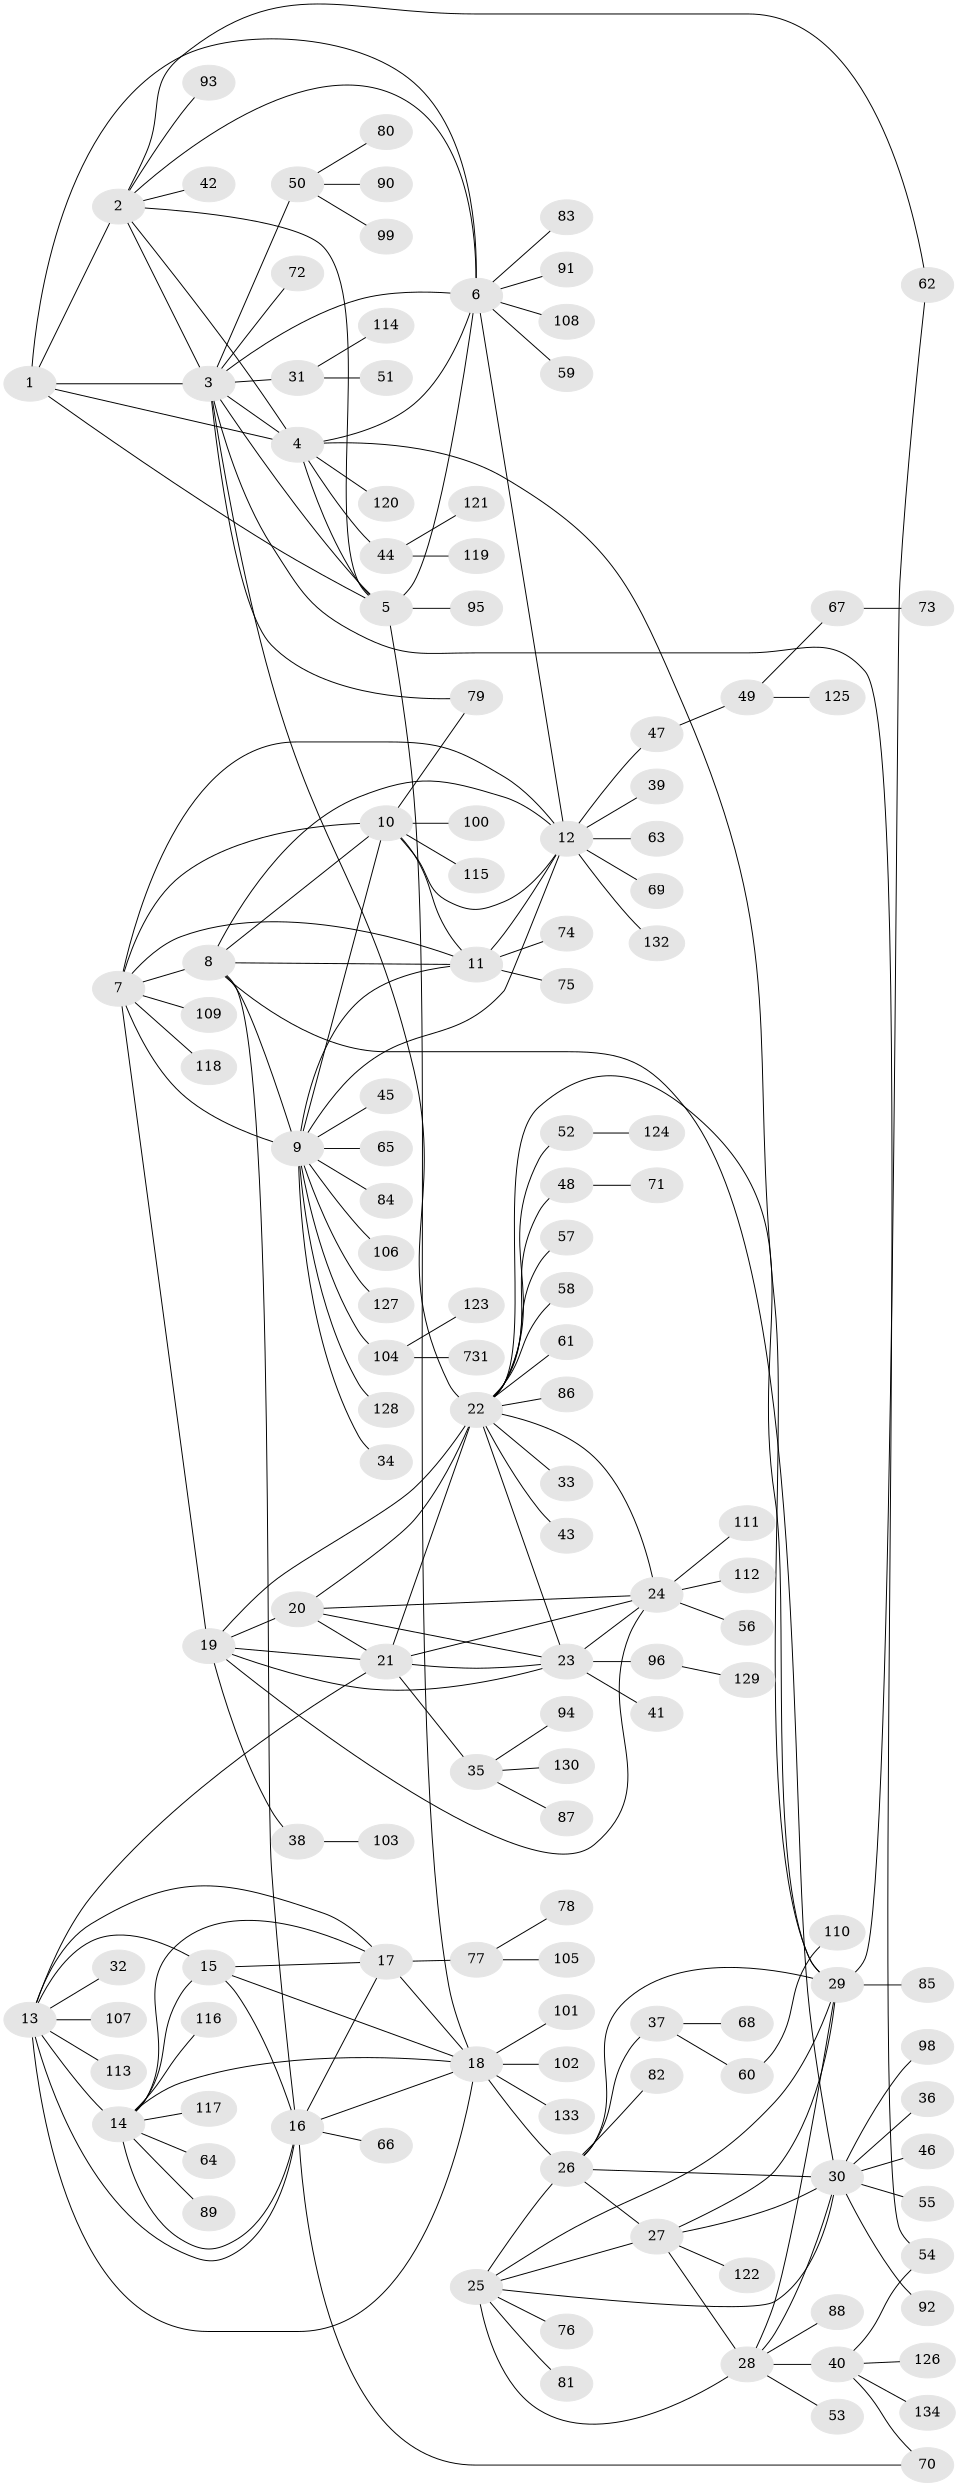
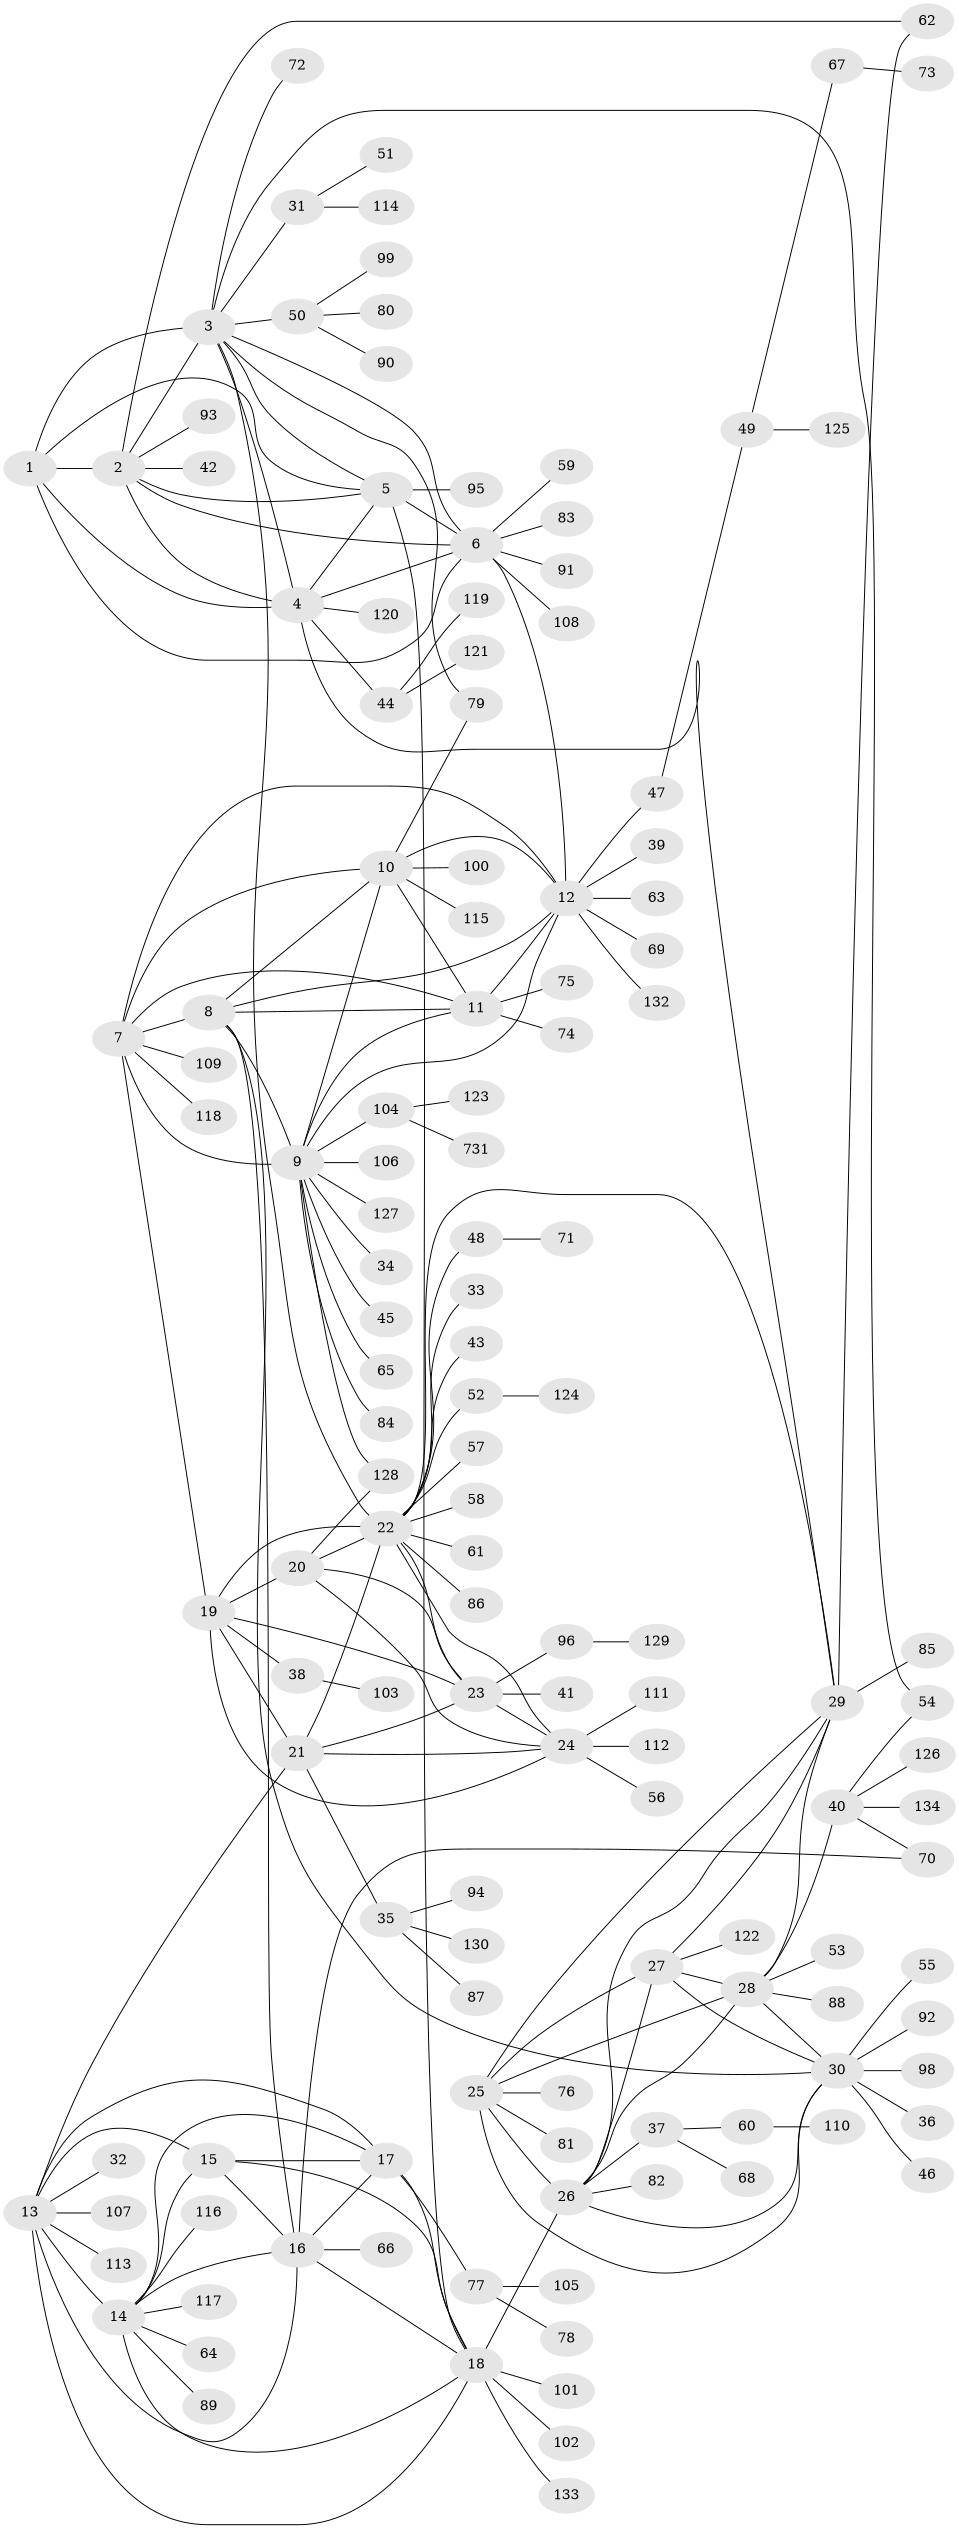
edge "20" -- "21": now "20" -- "128"
edge "28" -- "26": added
